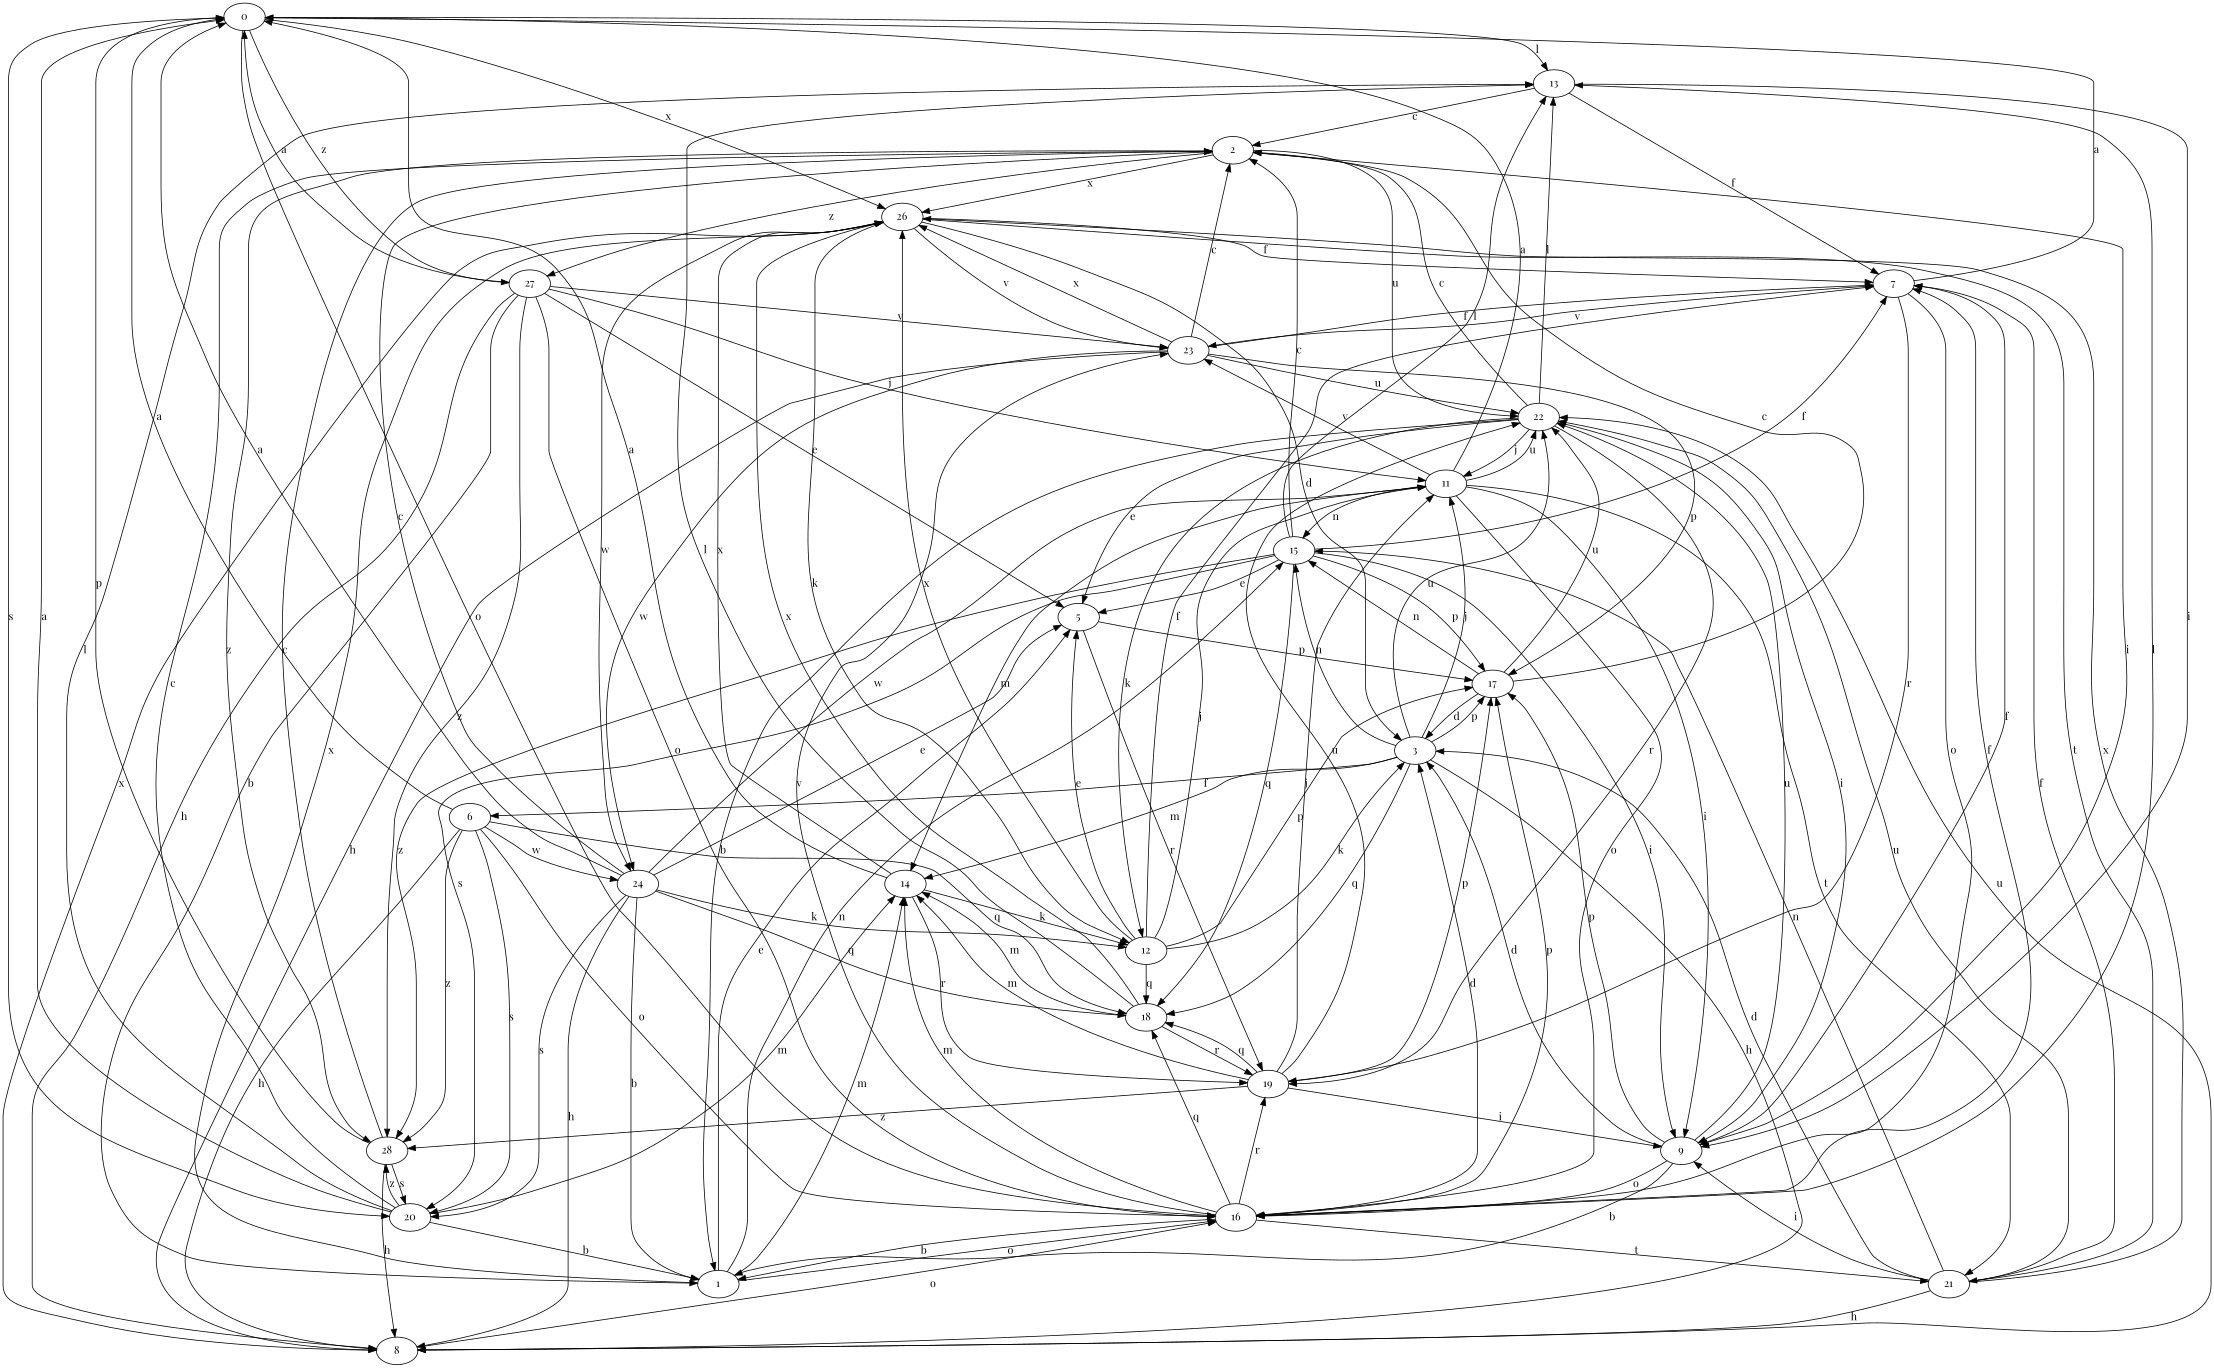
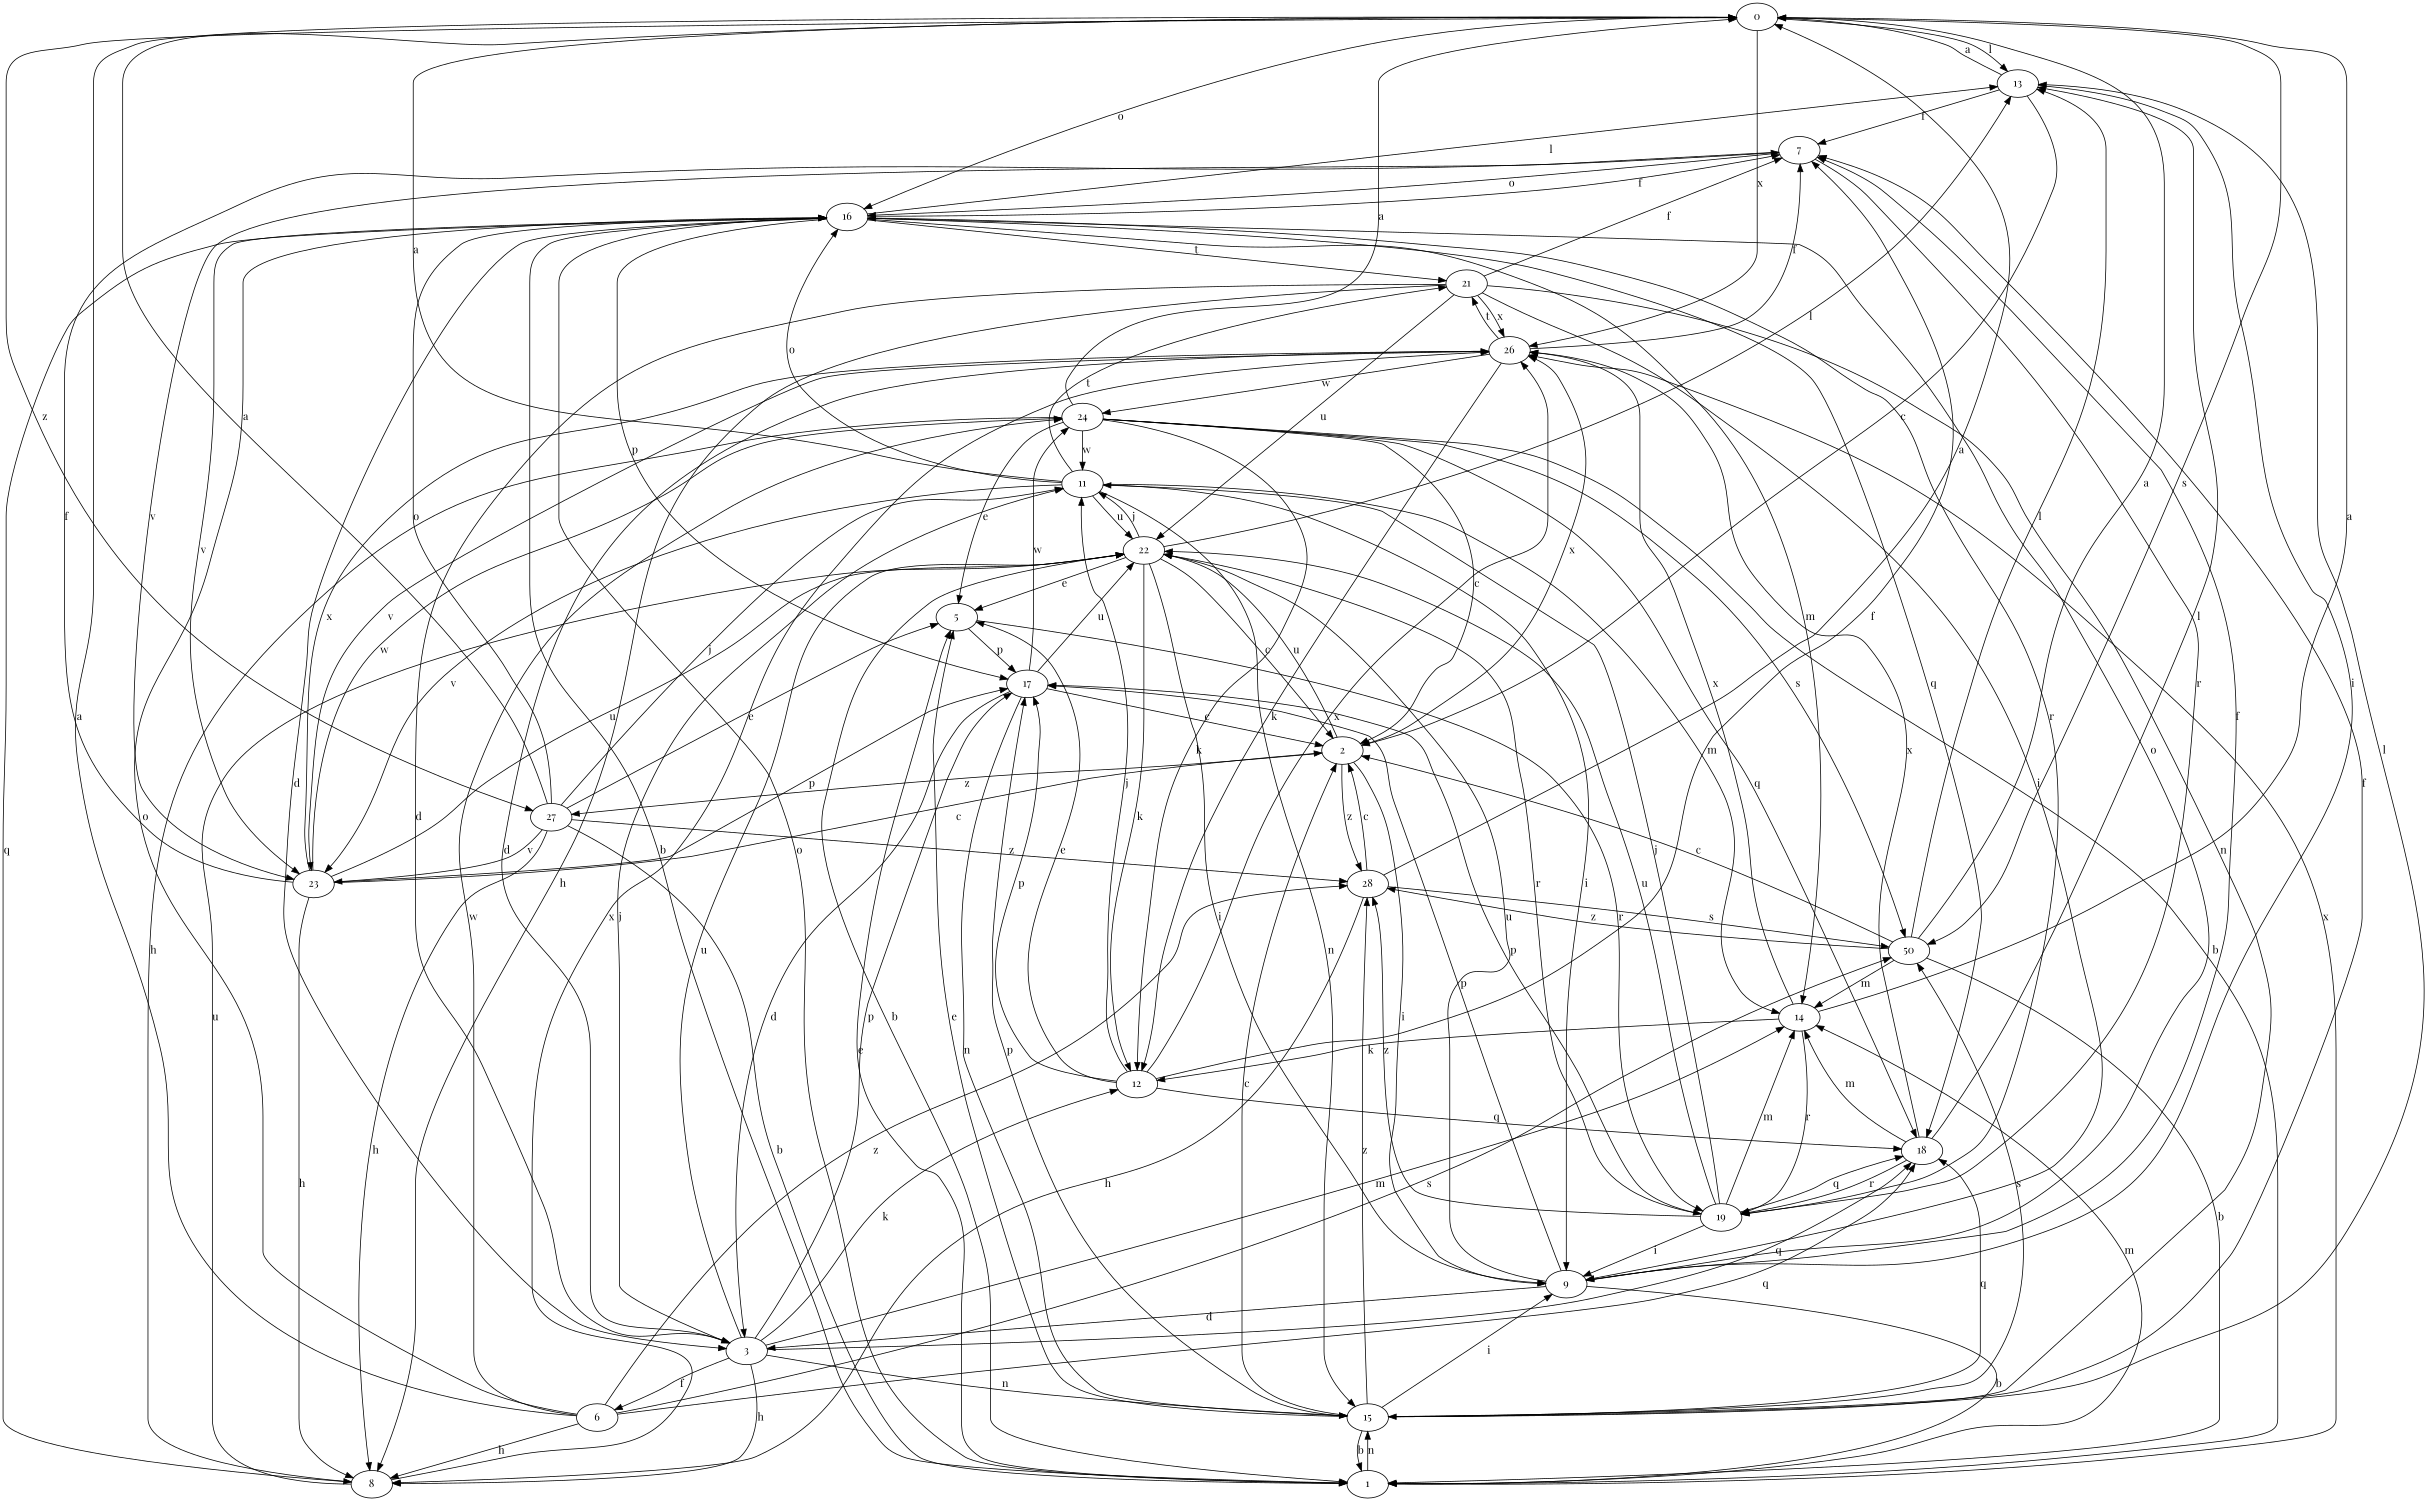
edge "7" -> "0": now "13" -> "0"
edge "17" -> "24": added, label "w"
edge "28" -> "0": label "p" -> "a"
edge "12" -> "3": reversed
node "20": label "20" -> "50"
edge "8" -> "16": label "o" -> "q"
edge "15" -> "1": added, label "b"
